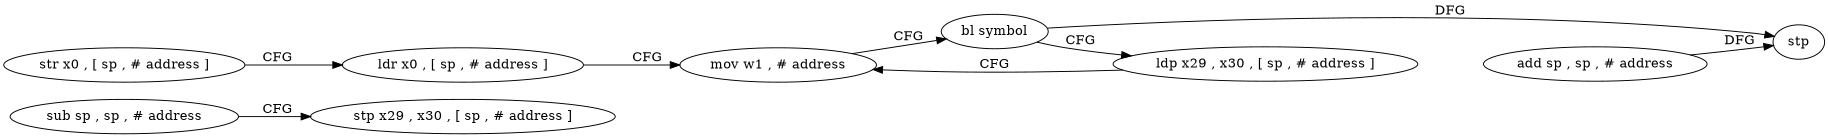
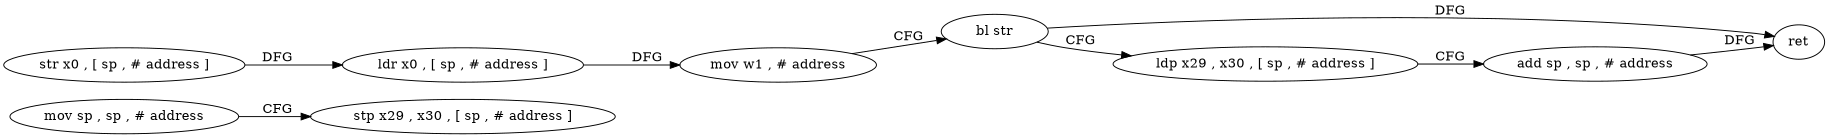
node "bl symbol": label "bl symbol" -> "bl str"
node "stp": label "stp" -> "ret"
edge "str x0 , [ sp , # address ]" -> "ldr x0 , [ sp , # address ]": label "CFG" -> "DFG"
edge "ldr x0 , [ sp , # address ]" -> "mov w1 , # address": label "CFG" -> "DFG"
edge "ldp x29 , x30 , [ sp , # address ]" -> "mov w1 , # address": now "ldp x29 , x30 , [ sp , # address ]" -> "add sp , sp , # address"
node "sub sp , sp , # address": label "sub sp , sp , # address" -> "mov sp , sp , # address"
